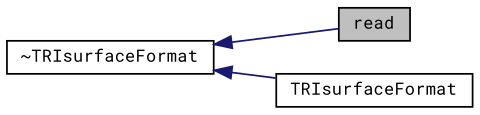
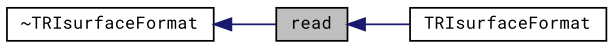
edge "TRIsurfaceFormat" -> "~TRIsurfaceFormat": now "TRIsurfaceFormat" -> "read"
